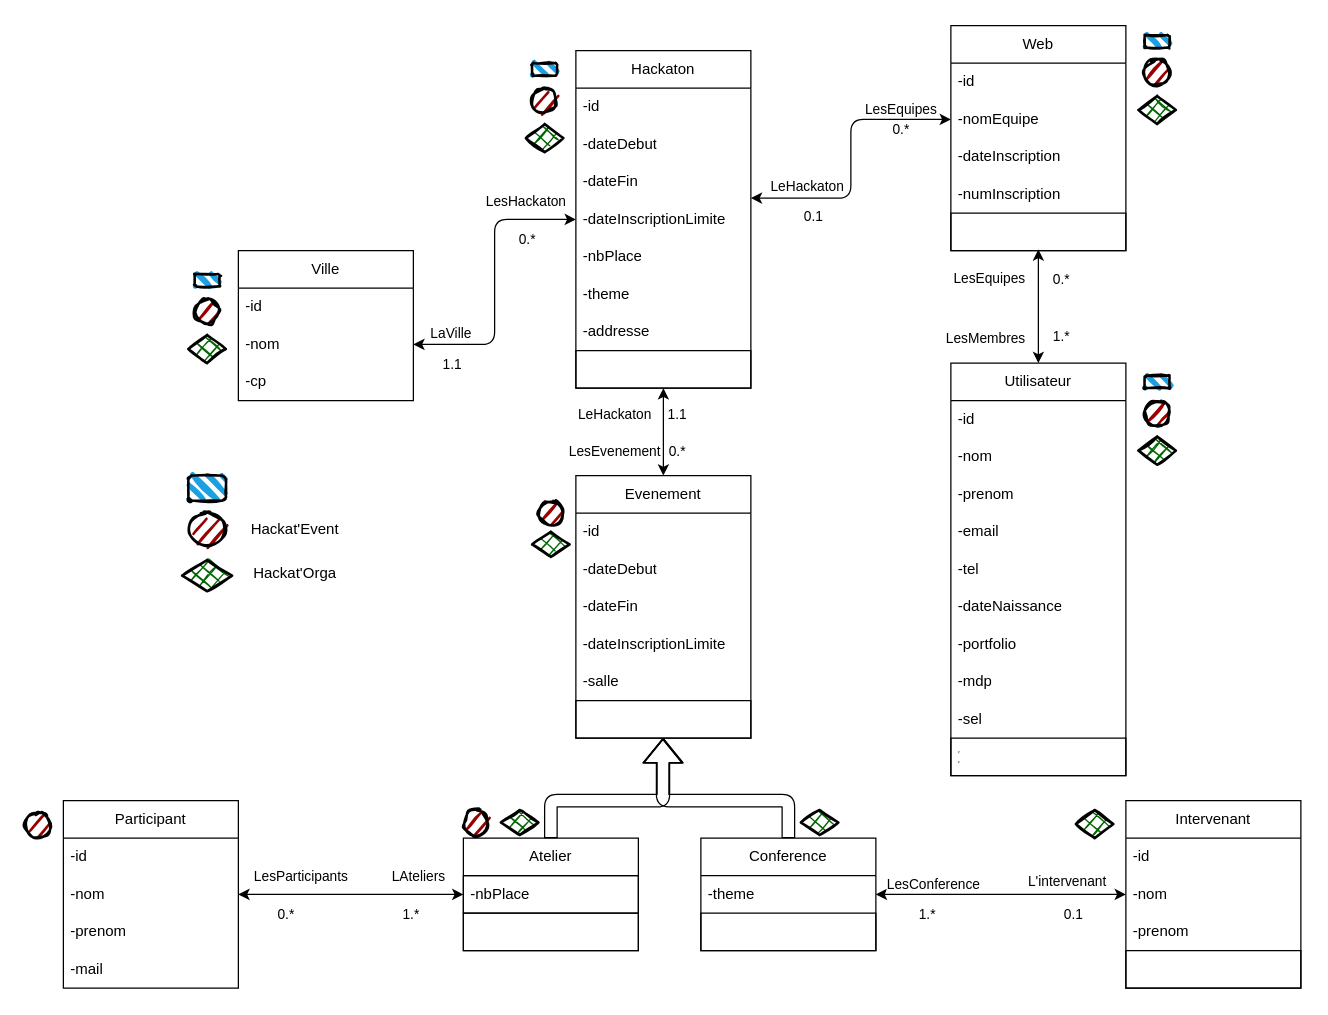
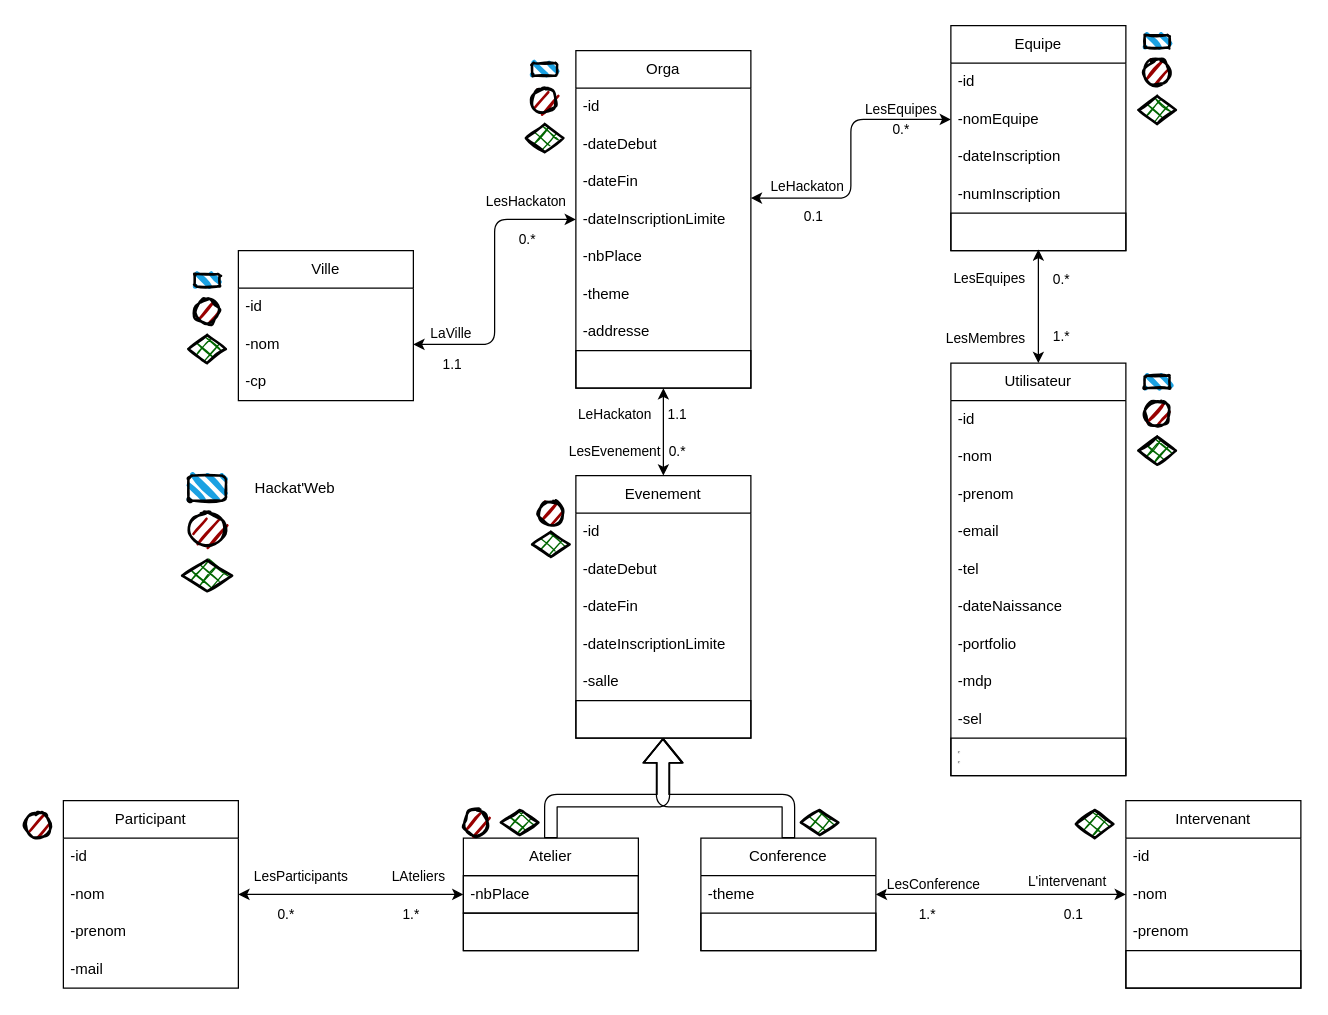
node "Web": label "Web" -> "Equipe"
node "Hackaton": label "Hackaton" -> "Orga"
node "Hackat'Web": added
node "Hackat'Event": removed
node "Hackat'Orga": removed
